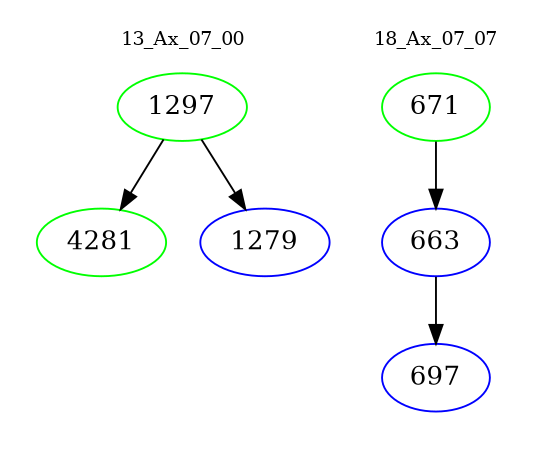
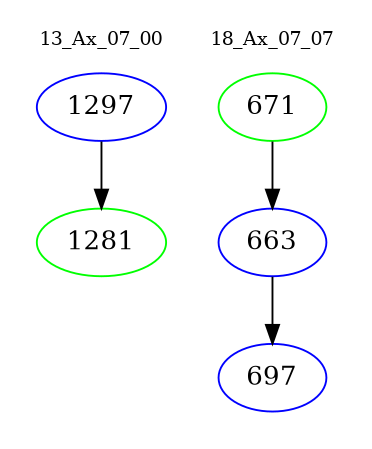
node "1297": color green -> blue
node "4281": label "4281" -> "1281"
node "1279": removed
